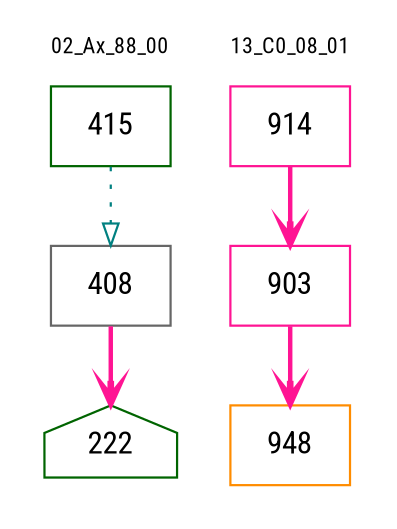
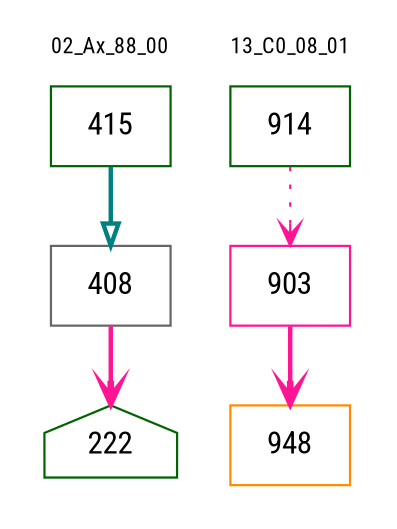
node "914": color deeppink -> darkgreen
edge "415" -> "408": style dotted -> bold
edge "914" -> "903": style bold -> dotted
